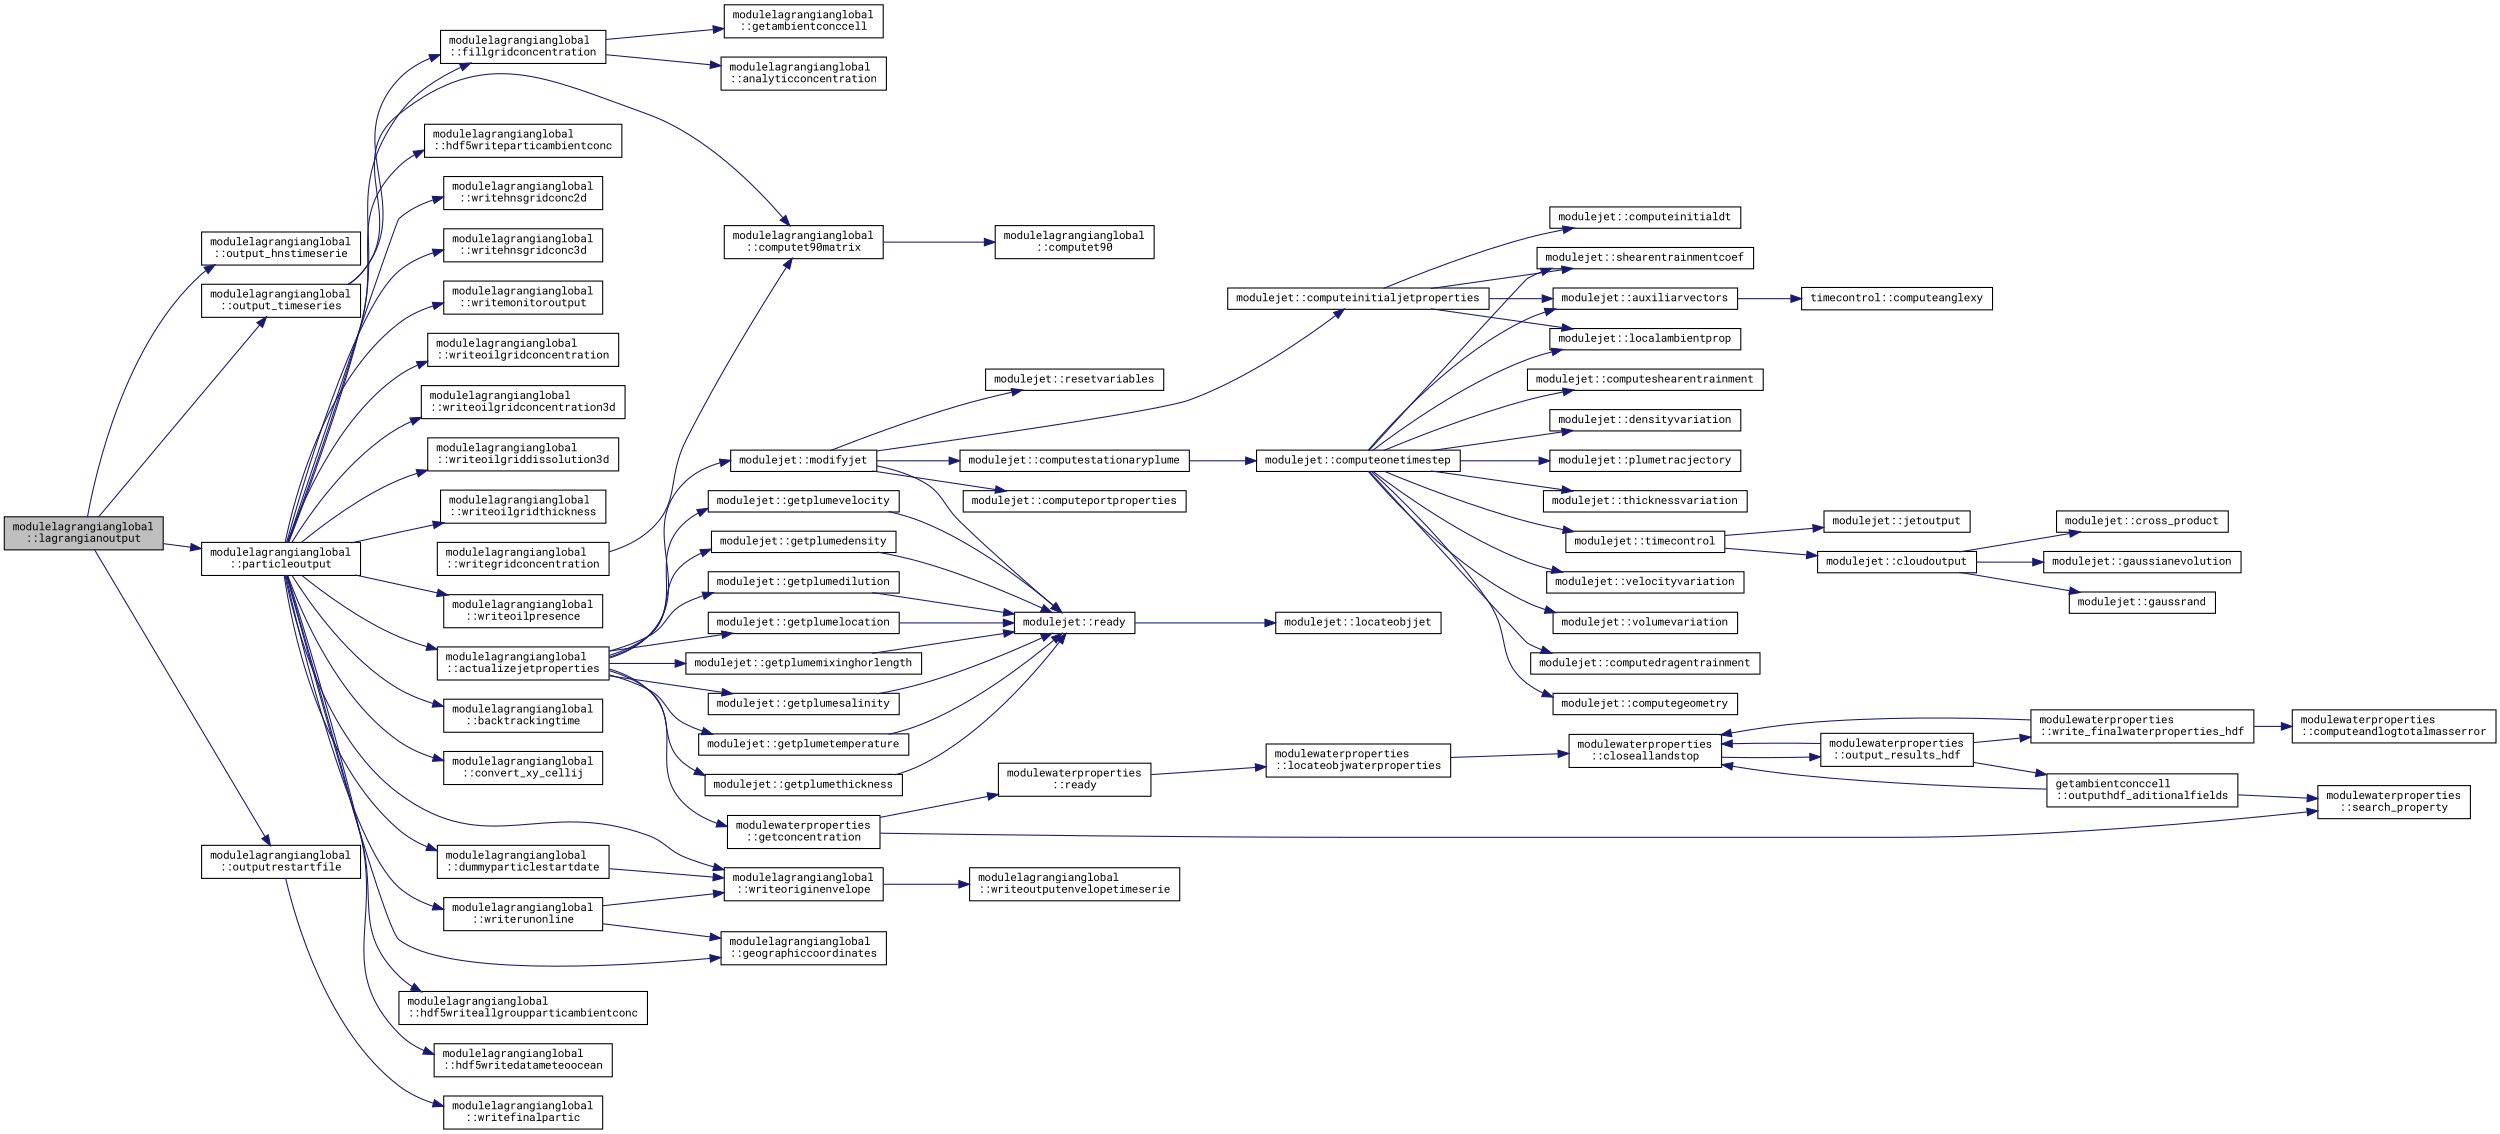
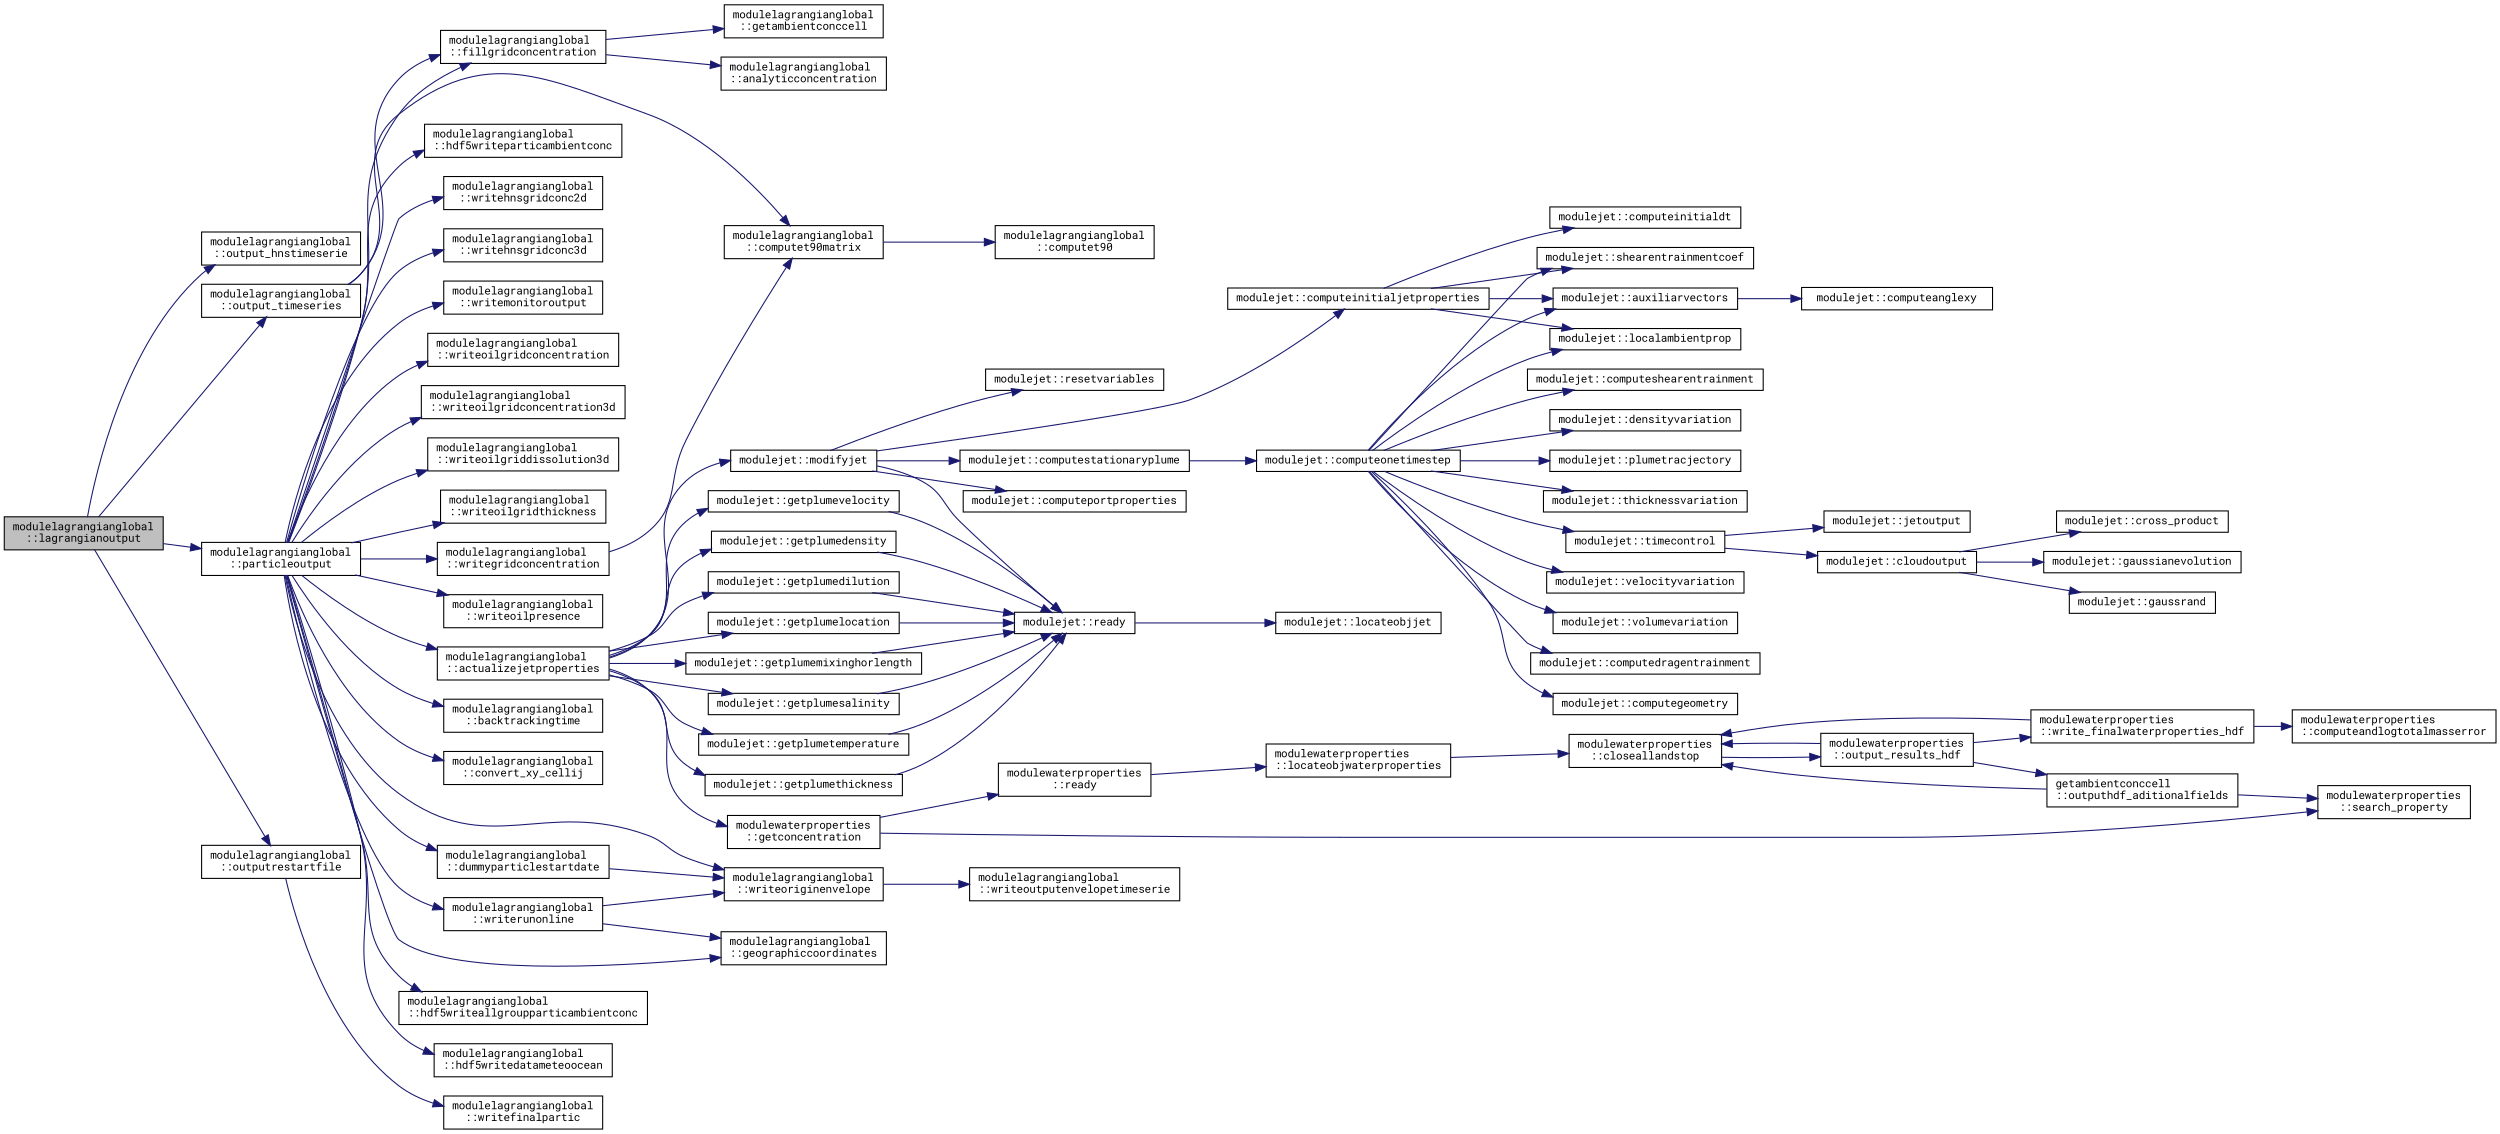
node "timecontrol::computeanglexy": label "timecontrol::computeanglexy" -> "modulejet::computeanglexy"
edge "modulelagrangianglobal ::particleoutput" -> "modulelagrangianglobal ::writegridconcentration": added
